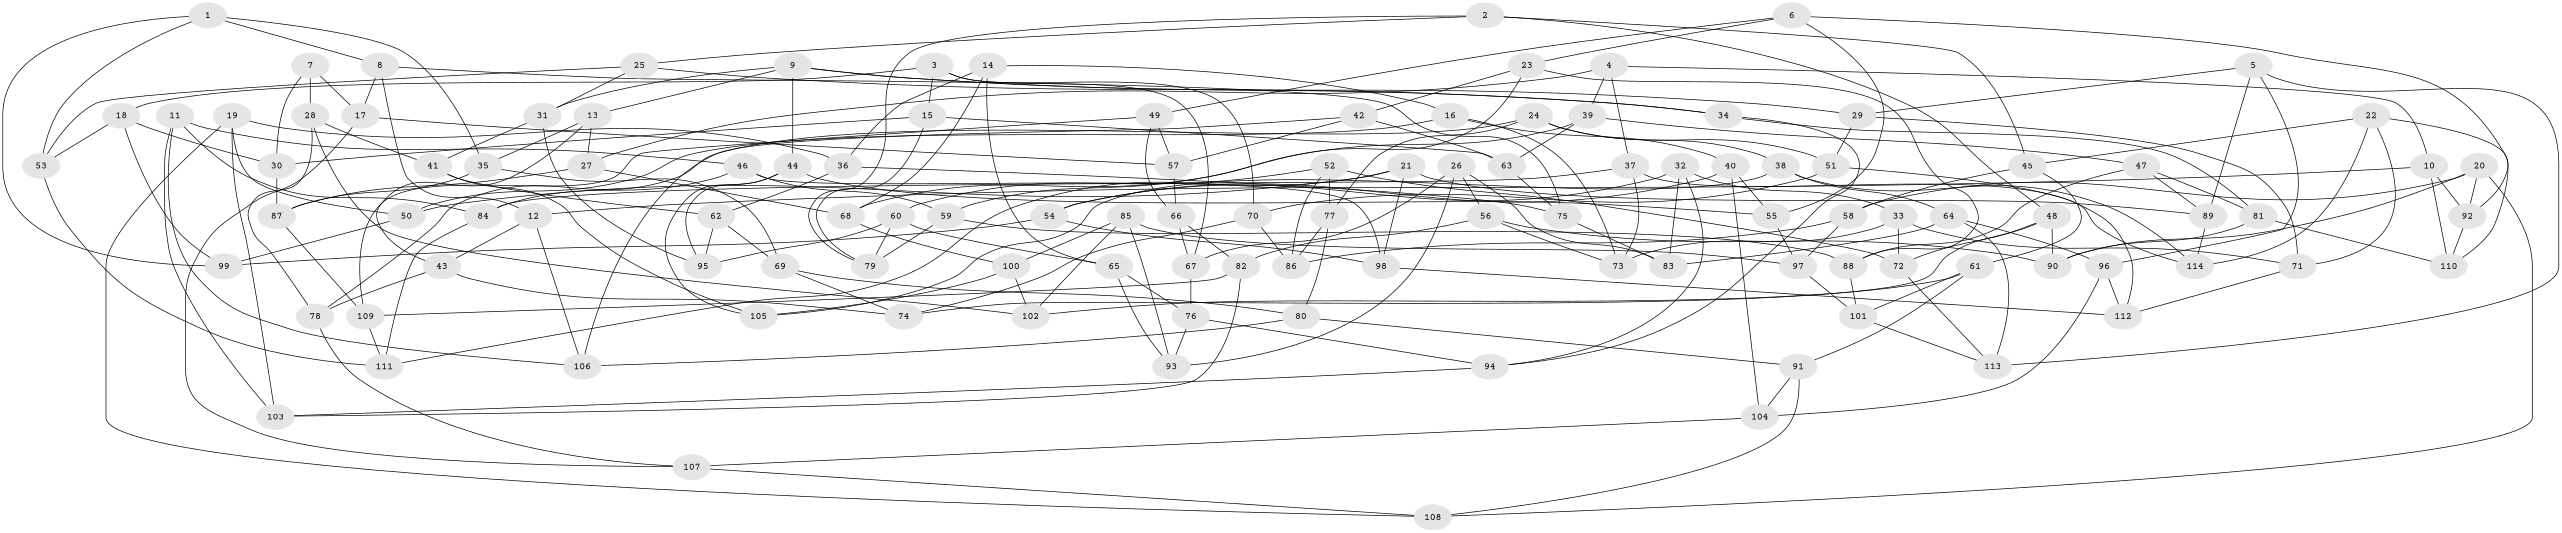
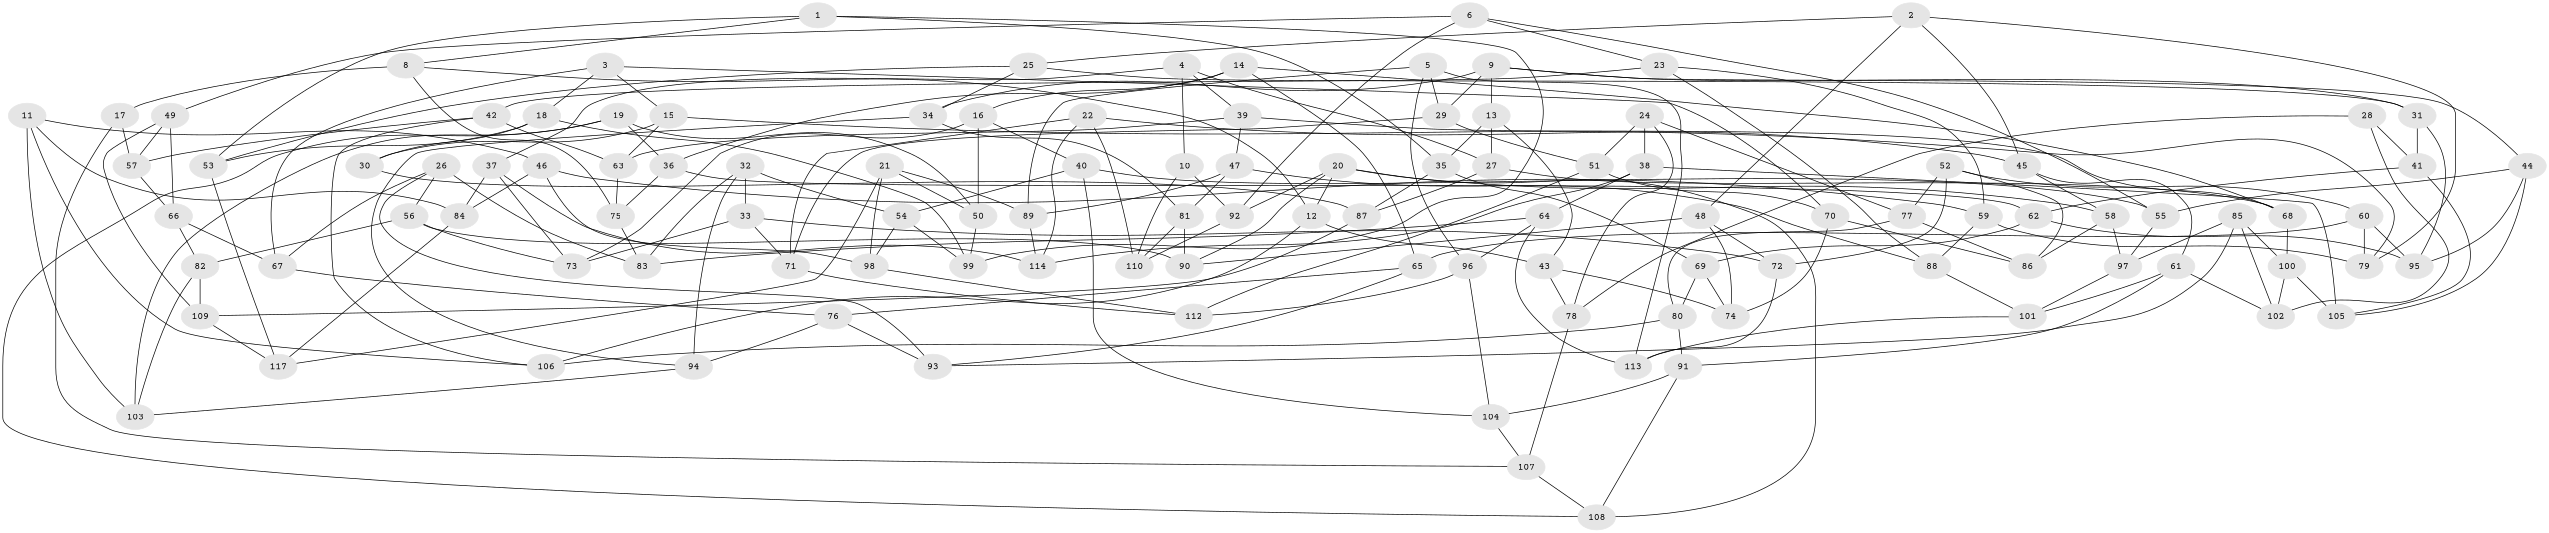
node "7": removed
edge "10" -- "12": now "20" -- "12"
node "111": label "111" -> "117"
